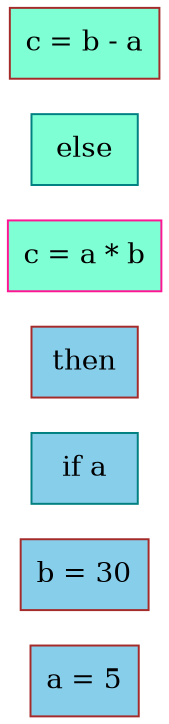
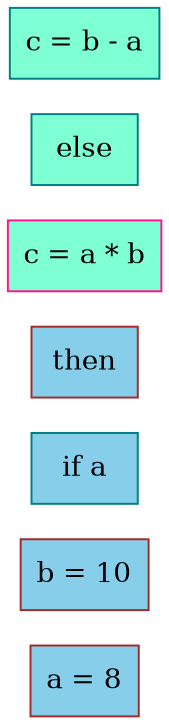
node "c = b - a": color brown -> teal
node "b = 30": label "b = 30" -> "b = 10"
node "a = 5": label "a = 5" -> "a = 8"
